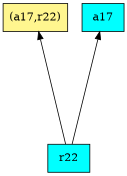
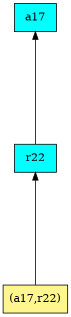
edge "r22" -> "(a17,r22)": reversed
